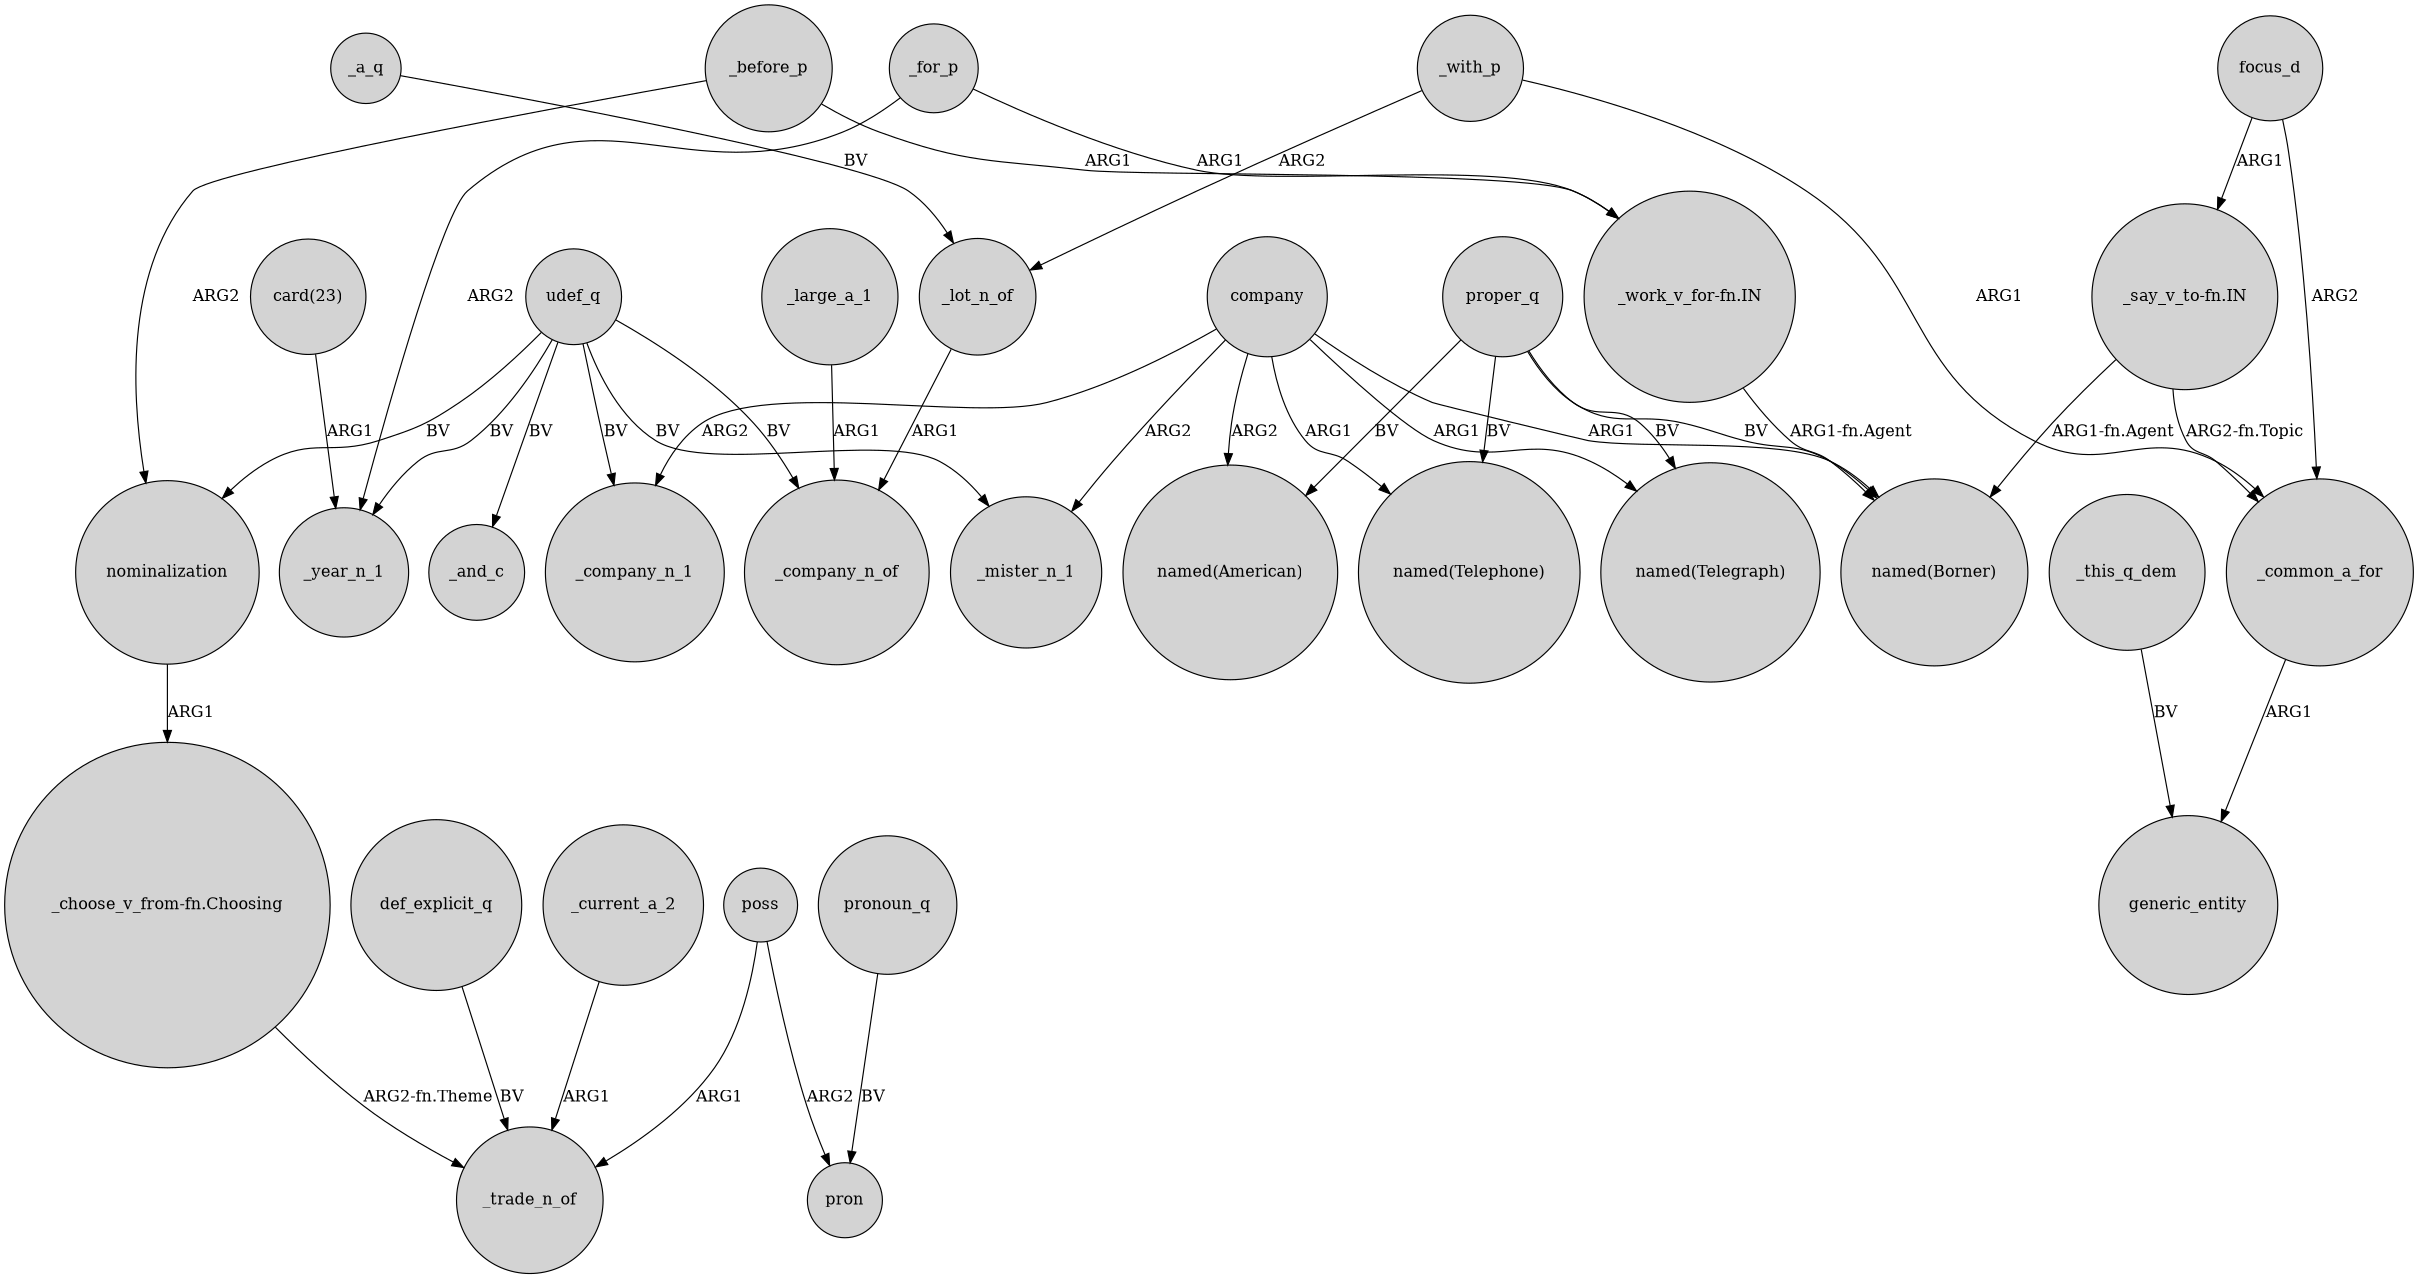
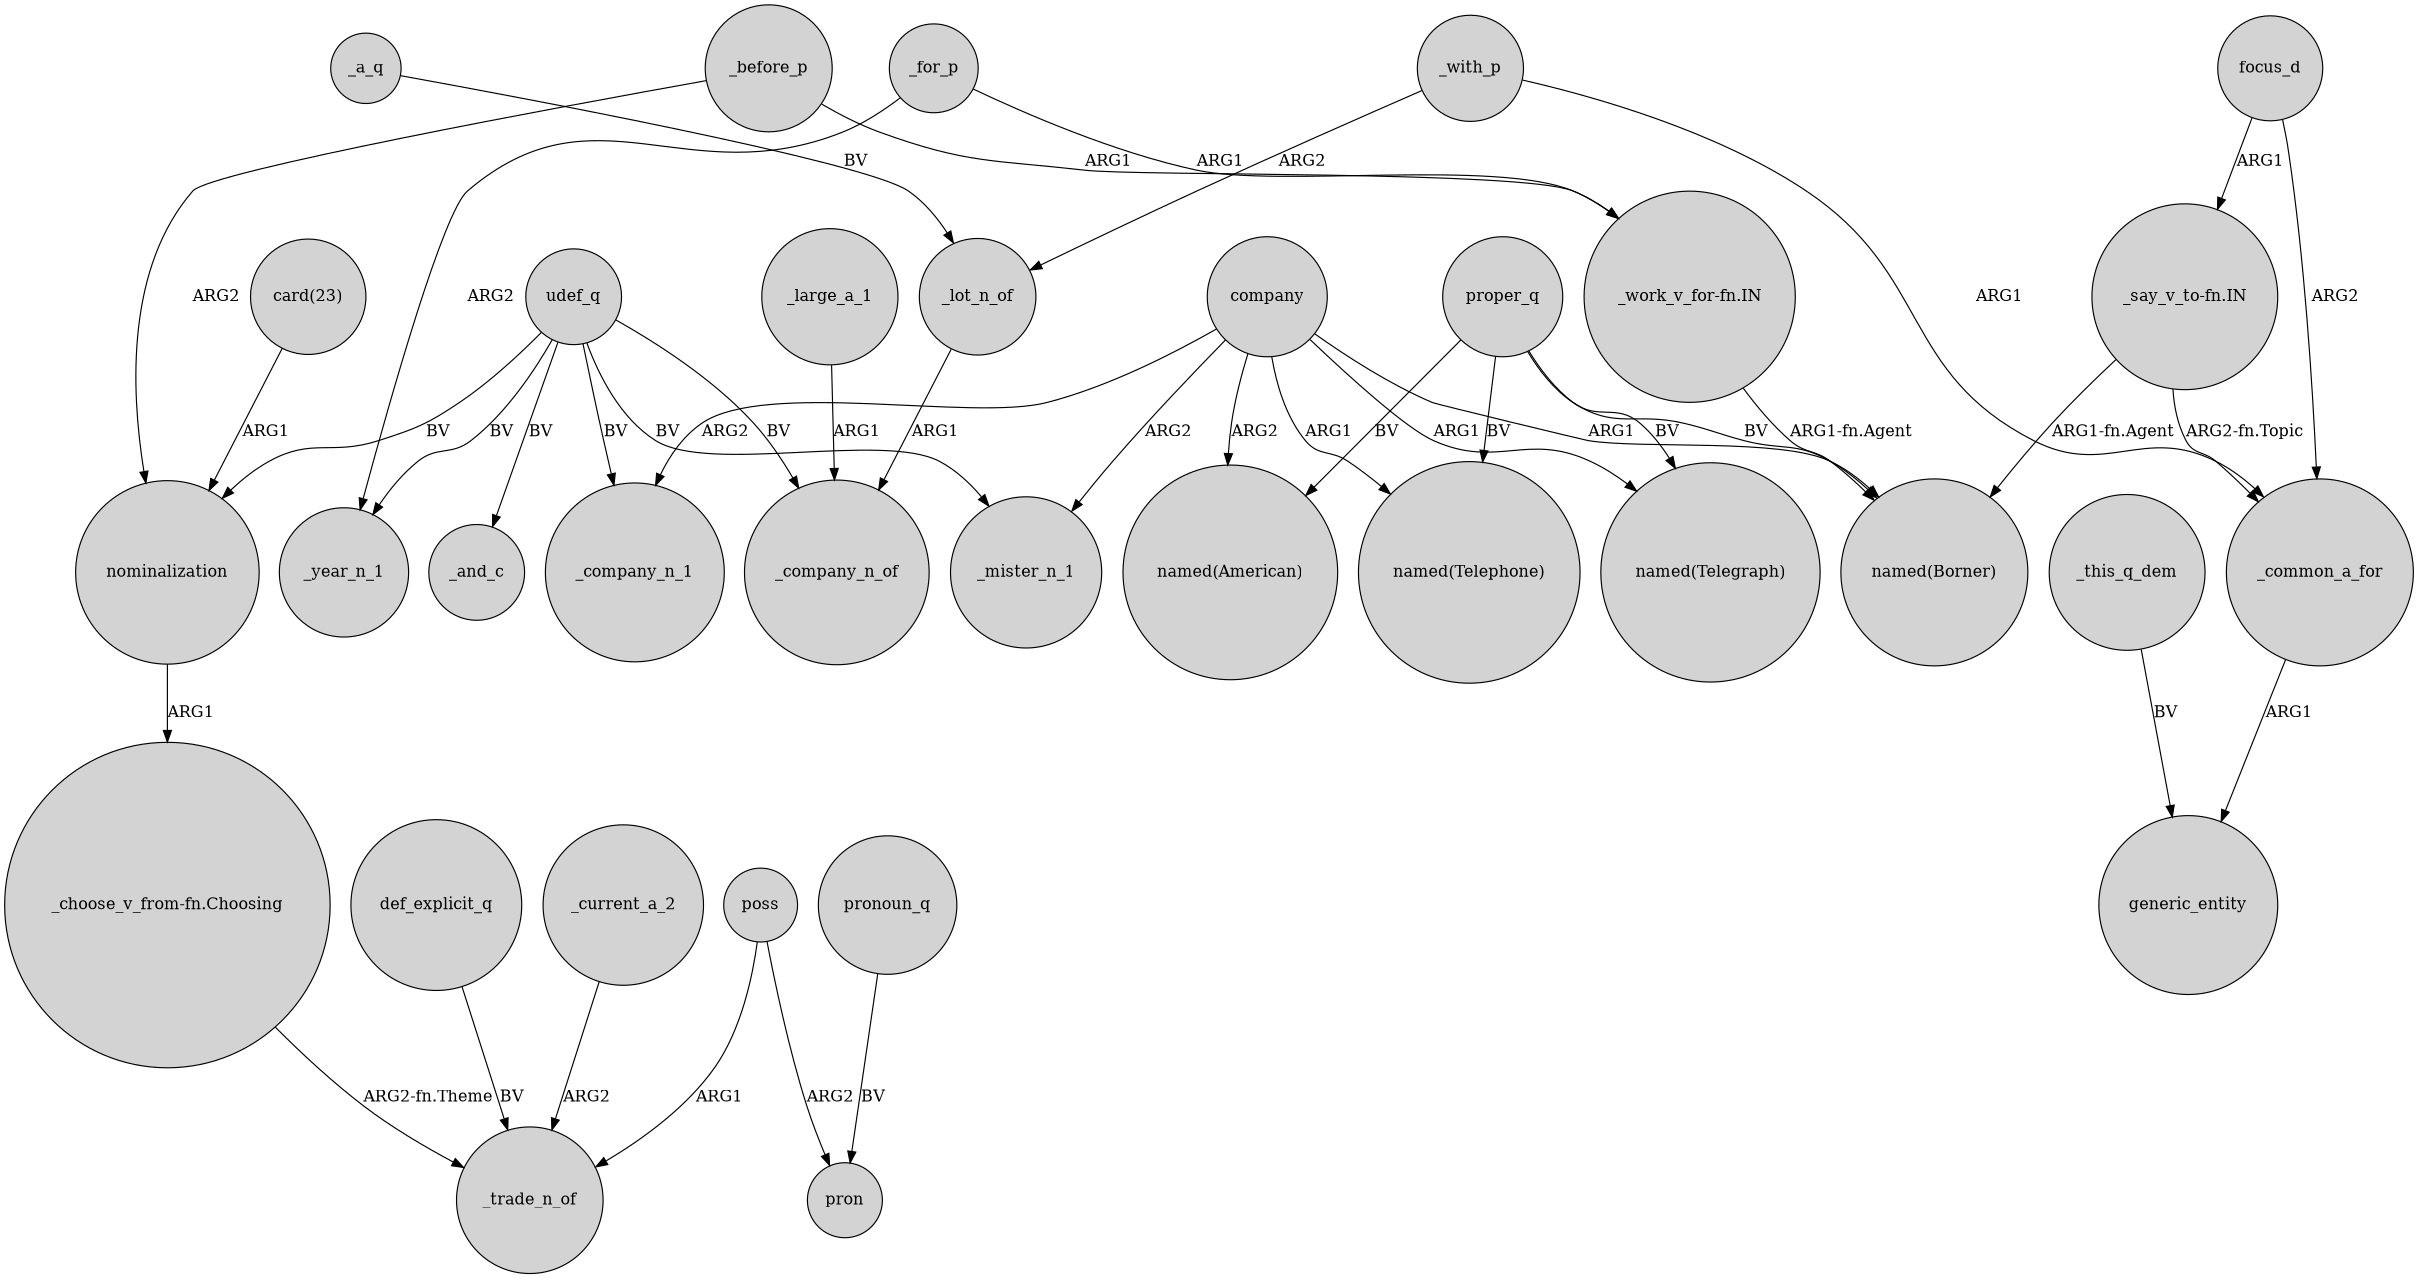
edge "card(23)" -> "_year_n_1": now "card(23)" -> "nominalization"
edge "_current_a_2" -> "_trade_n_of": label "ARG1" -> "ARG2"
